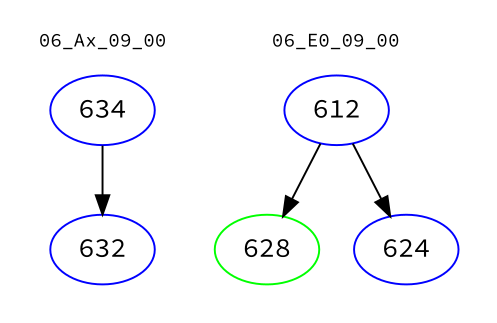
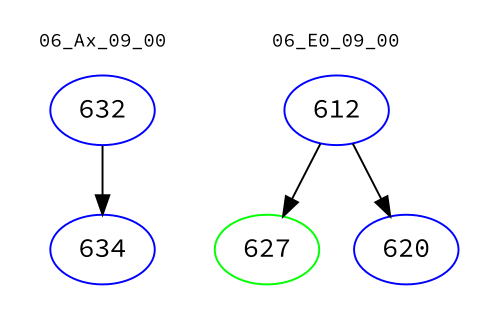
edge "634" -> "632": reversed
node "628": label "628" -> "627"
node "624": label "624" -> "620"
